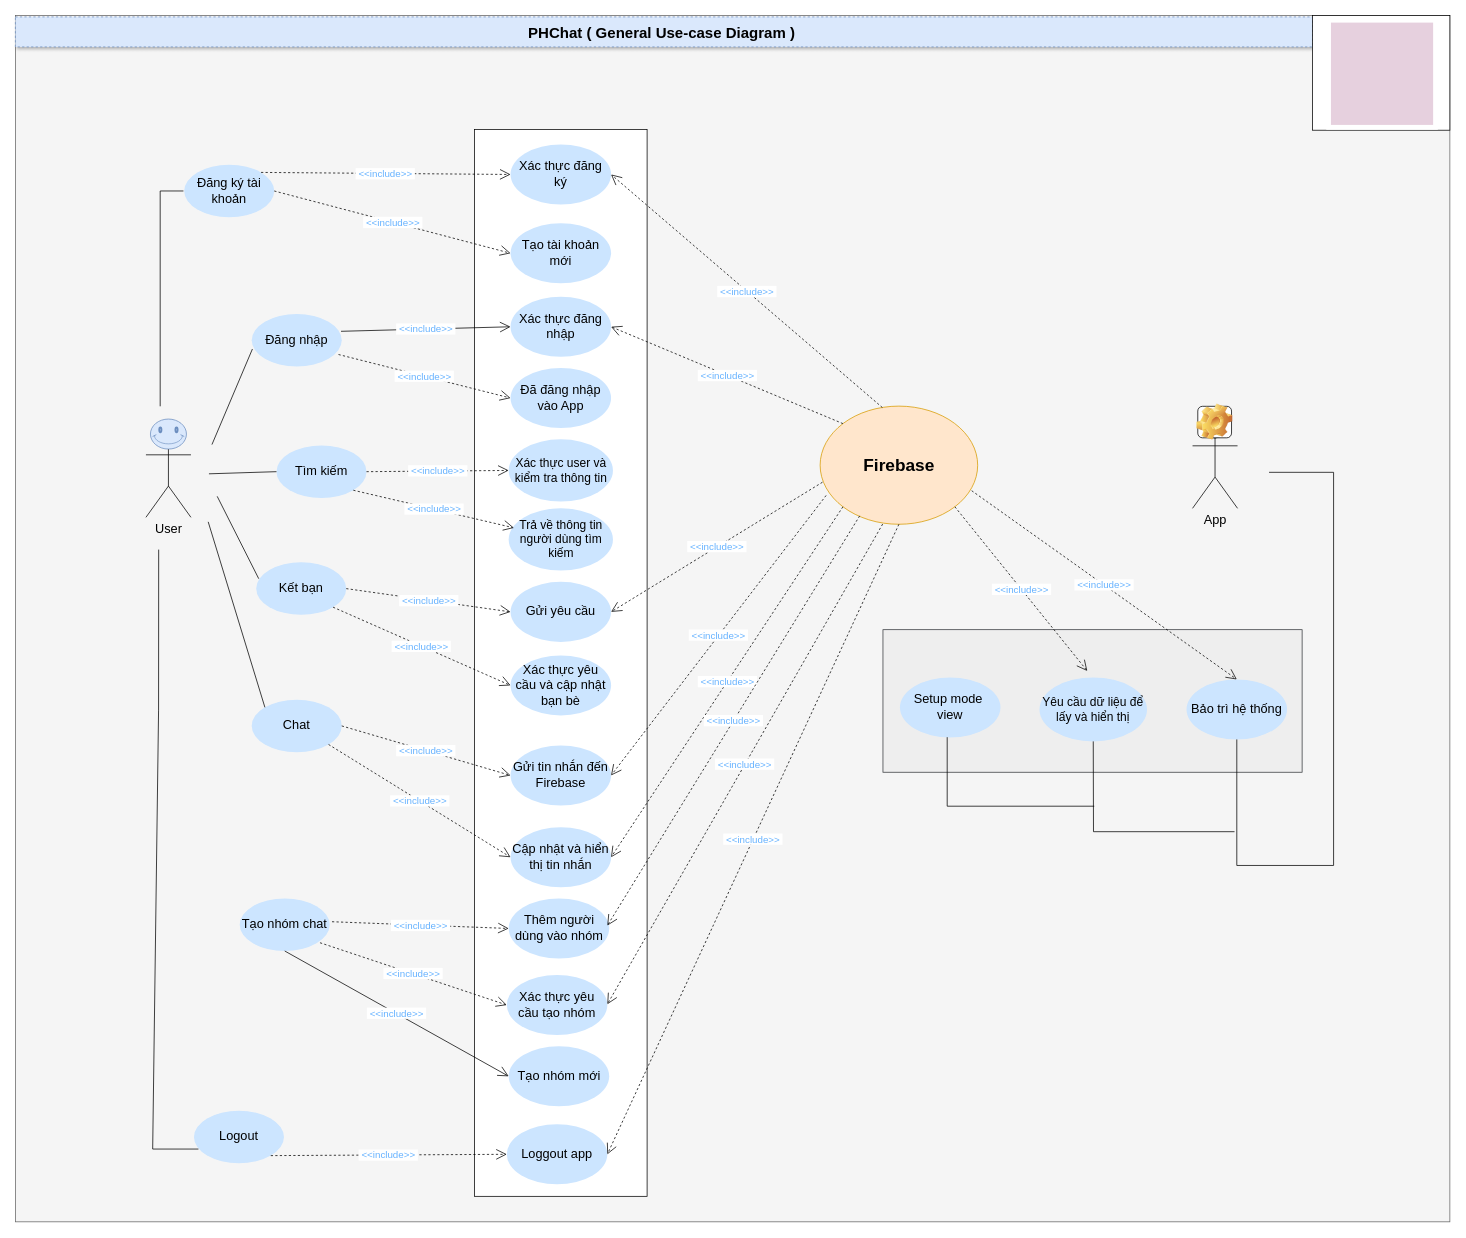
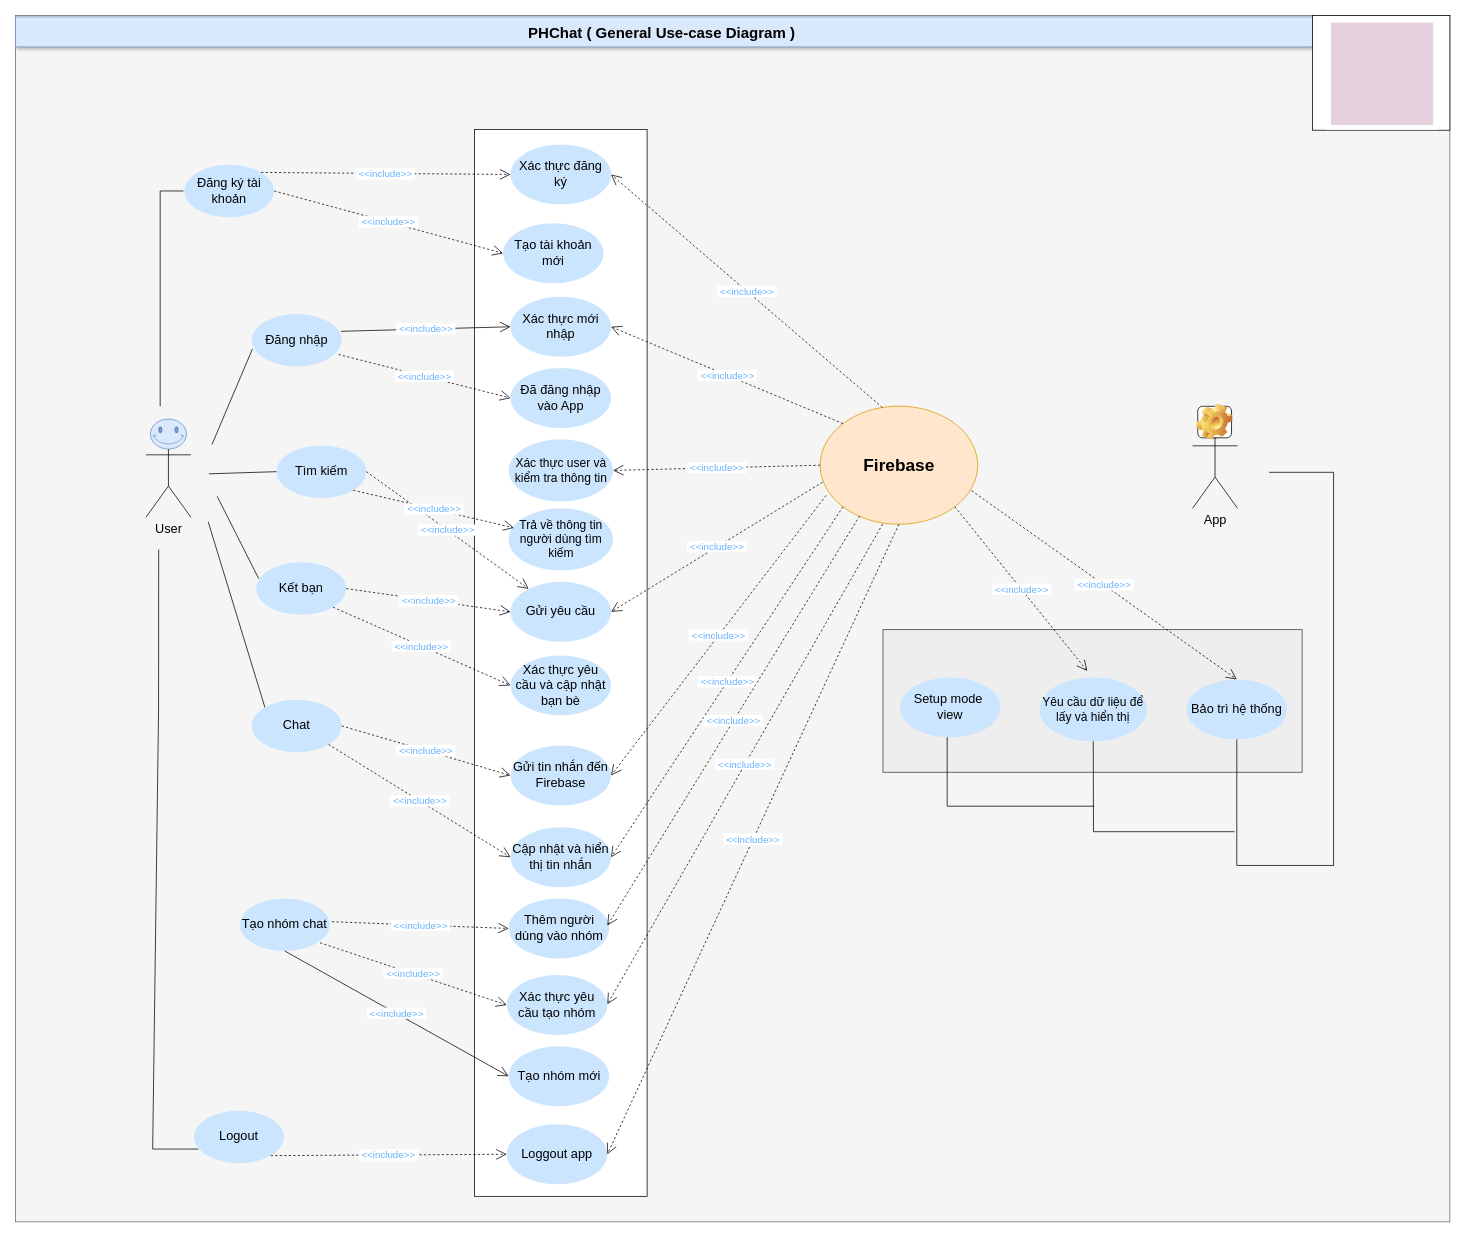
node "PHChat ( General Use-case Diagram )": style dashed -> solid
node "Tạo tài khoản mới": moved (561, 253) -> (553, 253)
node "Xác thực đăng nhập": label "Xác thực đăng nhập" -> "Xác thực mới nhập"
edge "Firebase" -> "Xác thực user và kiểm tra thông tin": added, label "<<include>>"
edge "Tìm kiếm" -> "Xác thực user và kiểm tra thông tin": now "Tìm kiếm" -> "Gửi yêu cầu"
